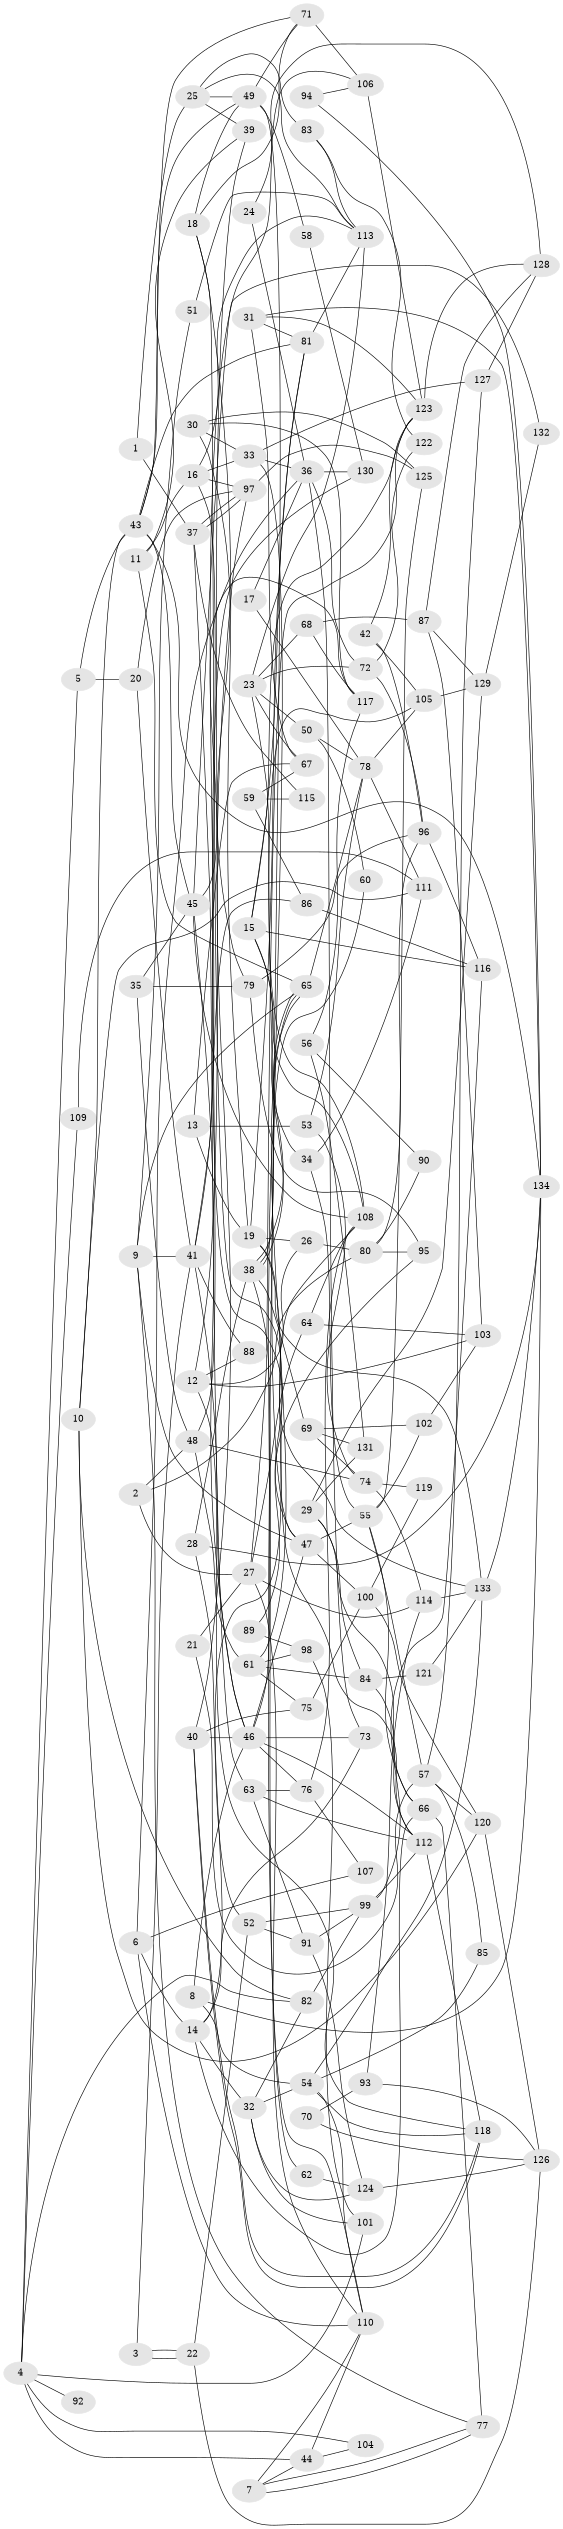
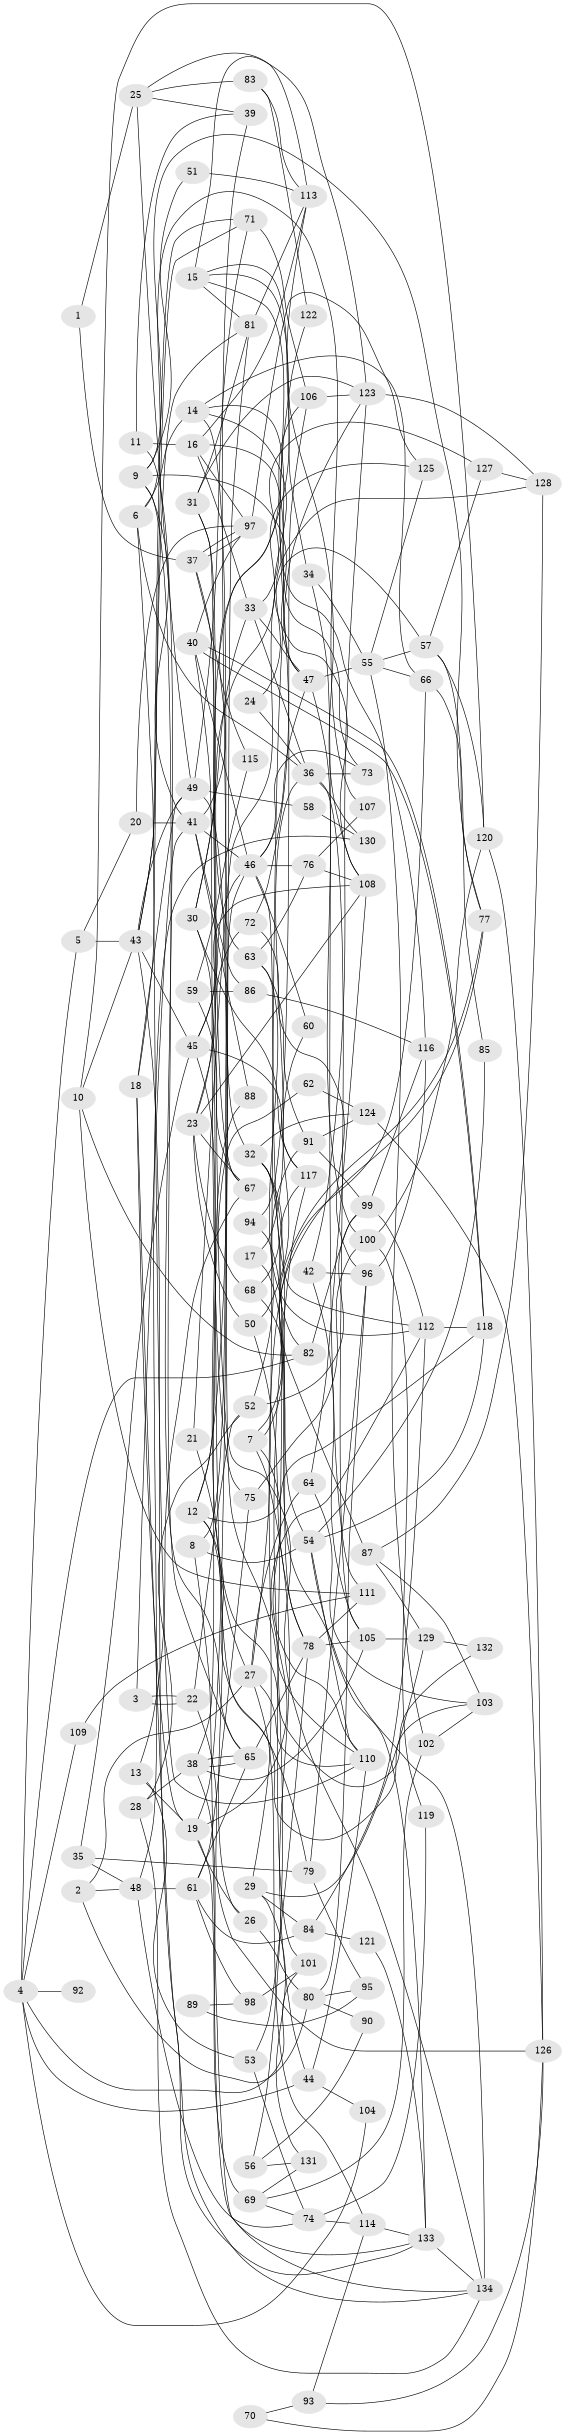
edge "36" -- "72": now "36" -- "105"
